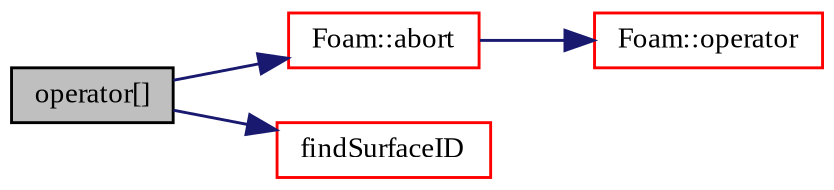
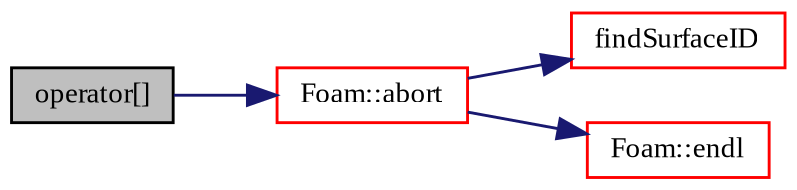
node "Foam::operator": label "Foam::operator" -> "Foam::endl"
edge "operator[]" -> "findSurfaceID": now "Foam::abort" -> "findSurfaceID"
